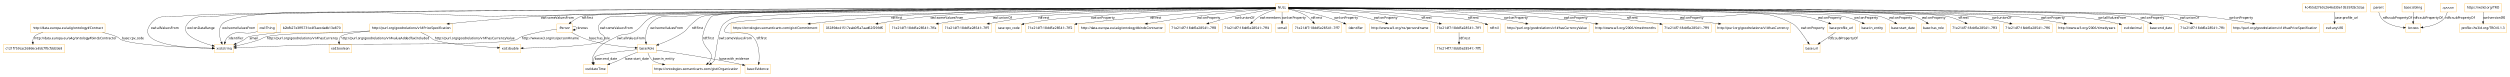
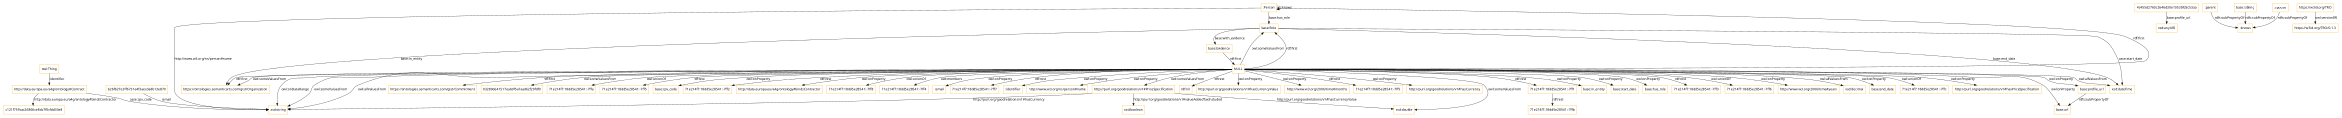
edge "NULL" -> "base:Evidence": reversed
node "profile://w3id.org/TRO/0.1.3": label "profile://w3id.org/TRO/0.1.3" -> "https://w3id.org/TRO/0.1.3"
edge "owl:Thing" -> "xsd:string": now "owl:Thing" -> "http://data.europa.eu/a4g/ontology#Contract"
